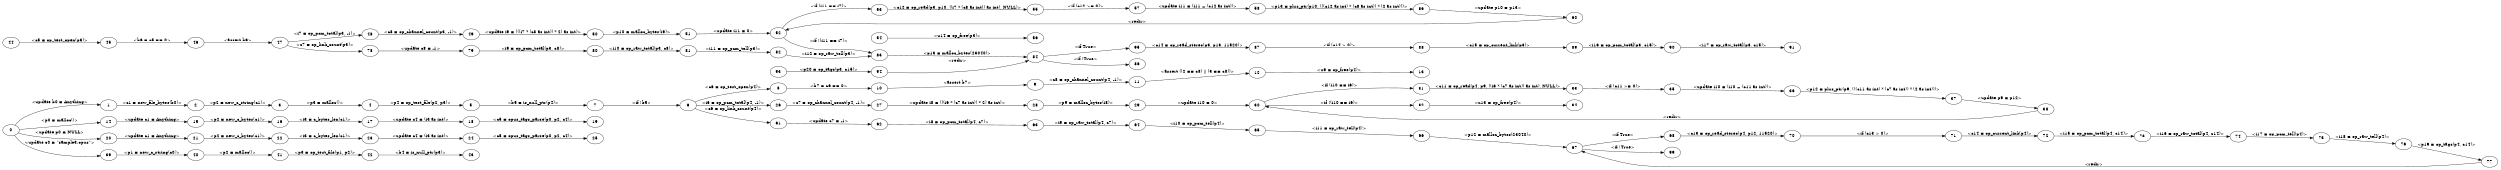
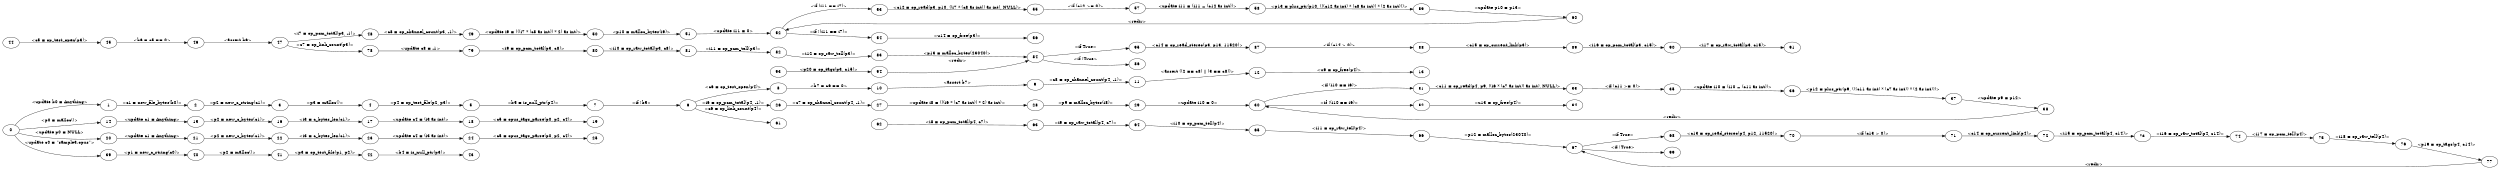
edge "52" -> "83": now "52" -> "54"
edge "61" -> "62": removed, label "<update c7 = -1>"
